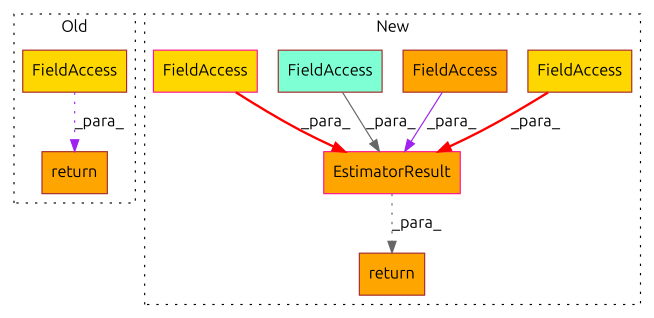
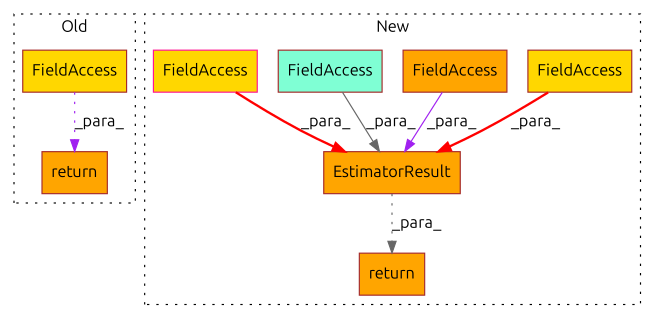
node "EstimatorResult": color deeppink -> brown
